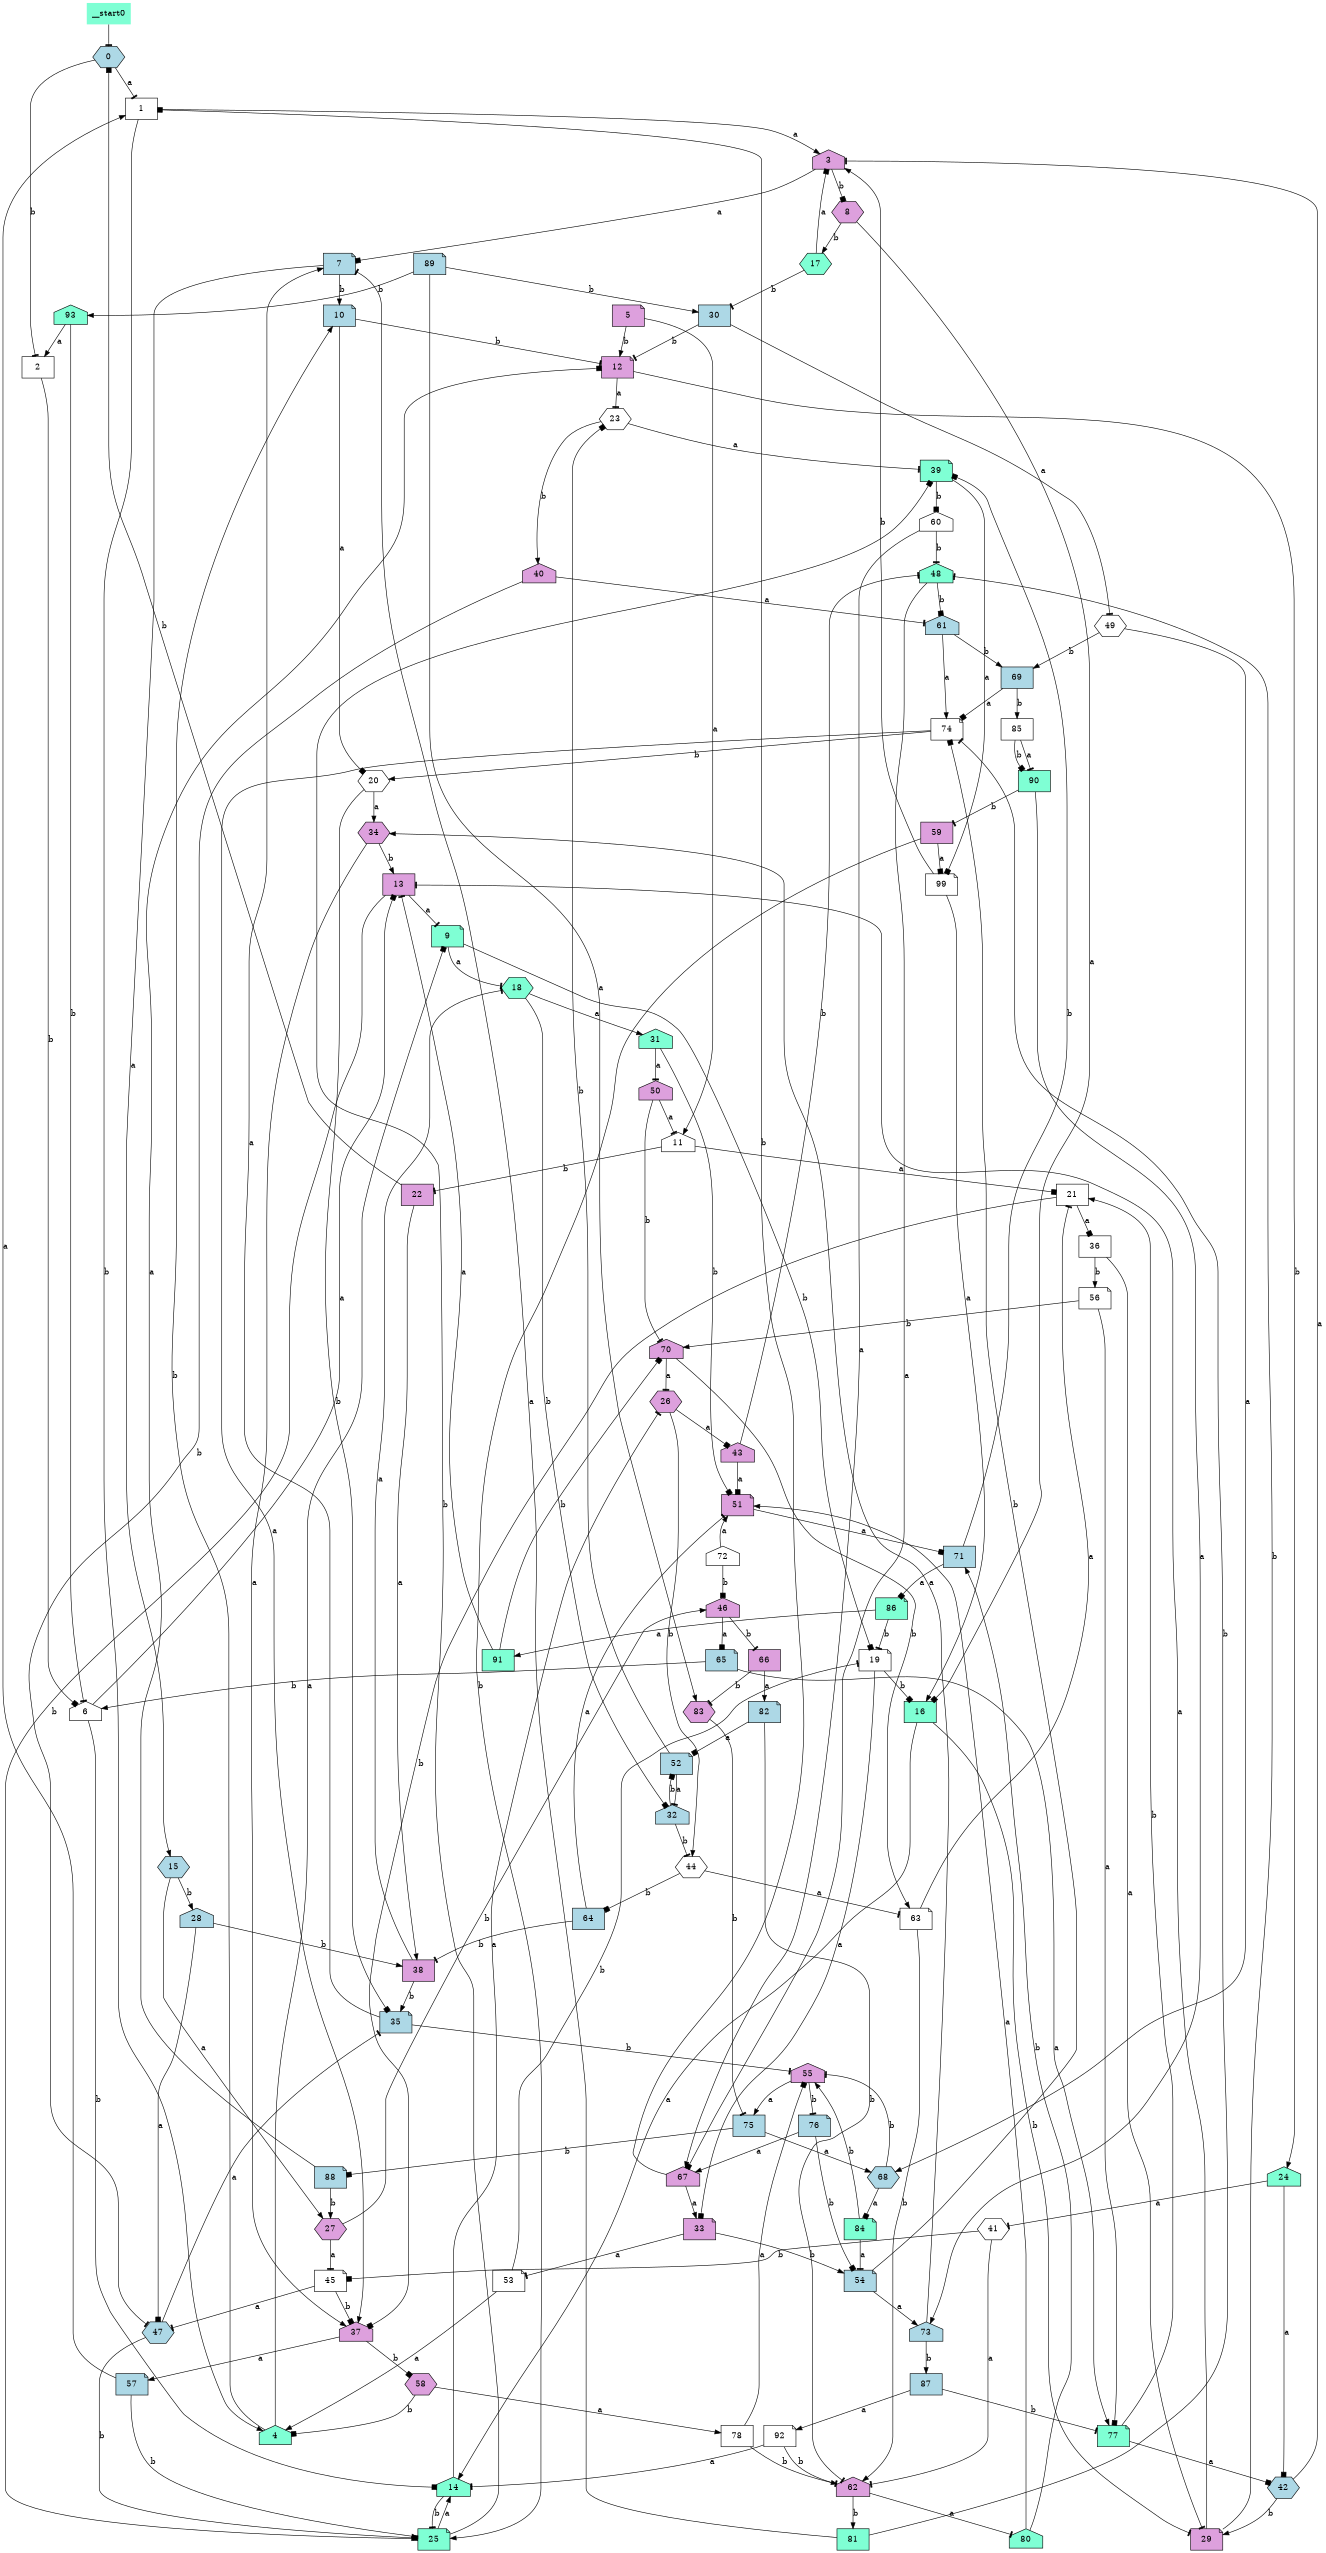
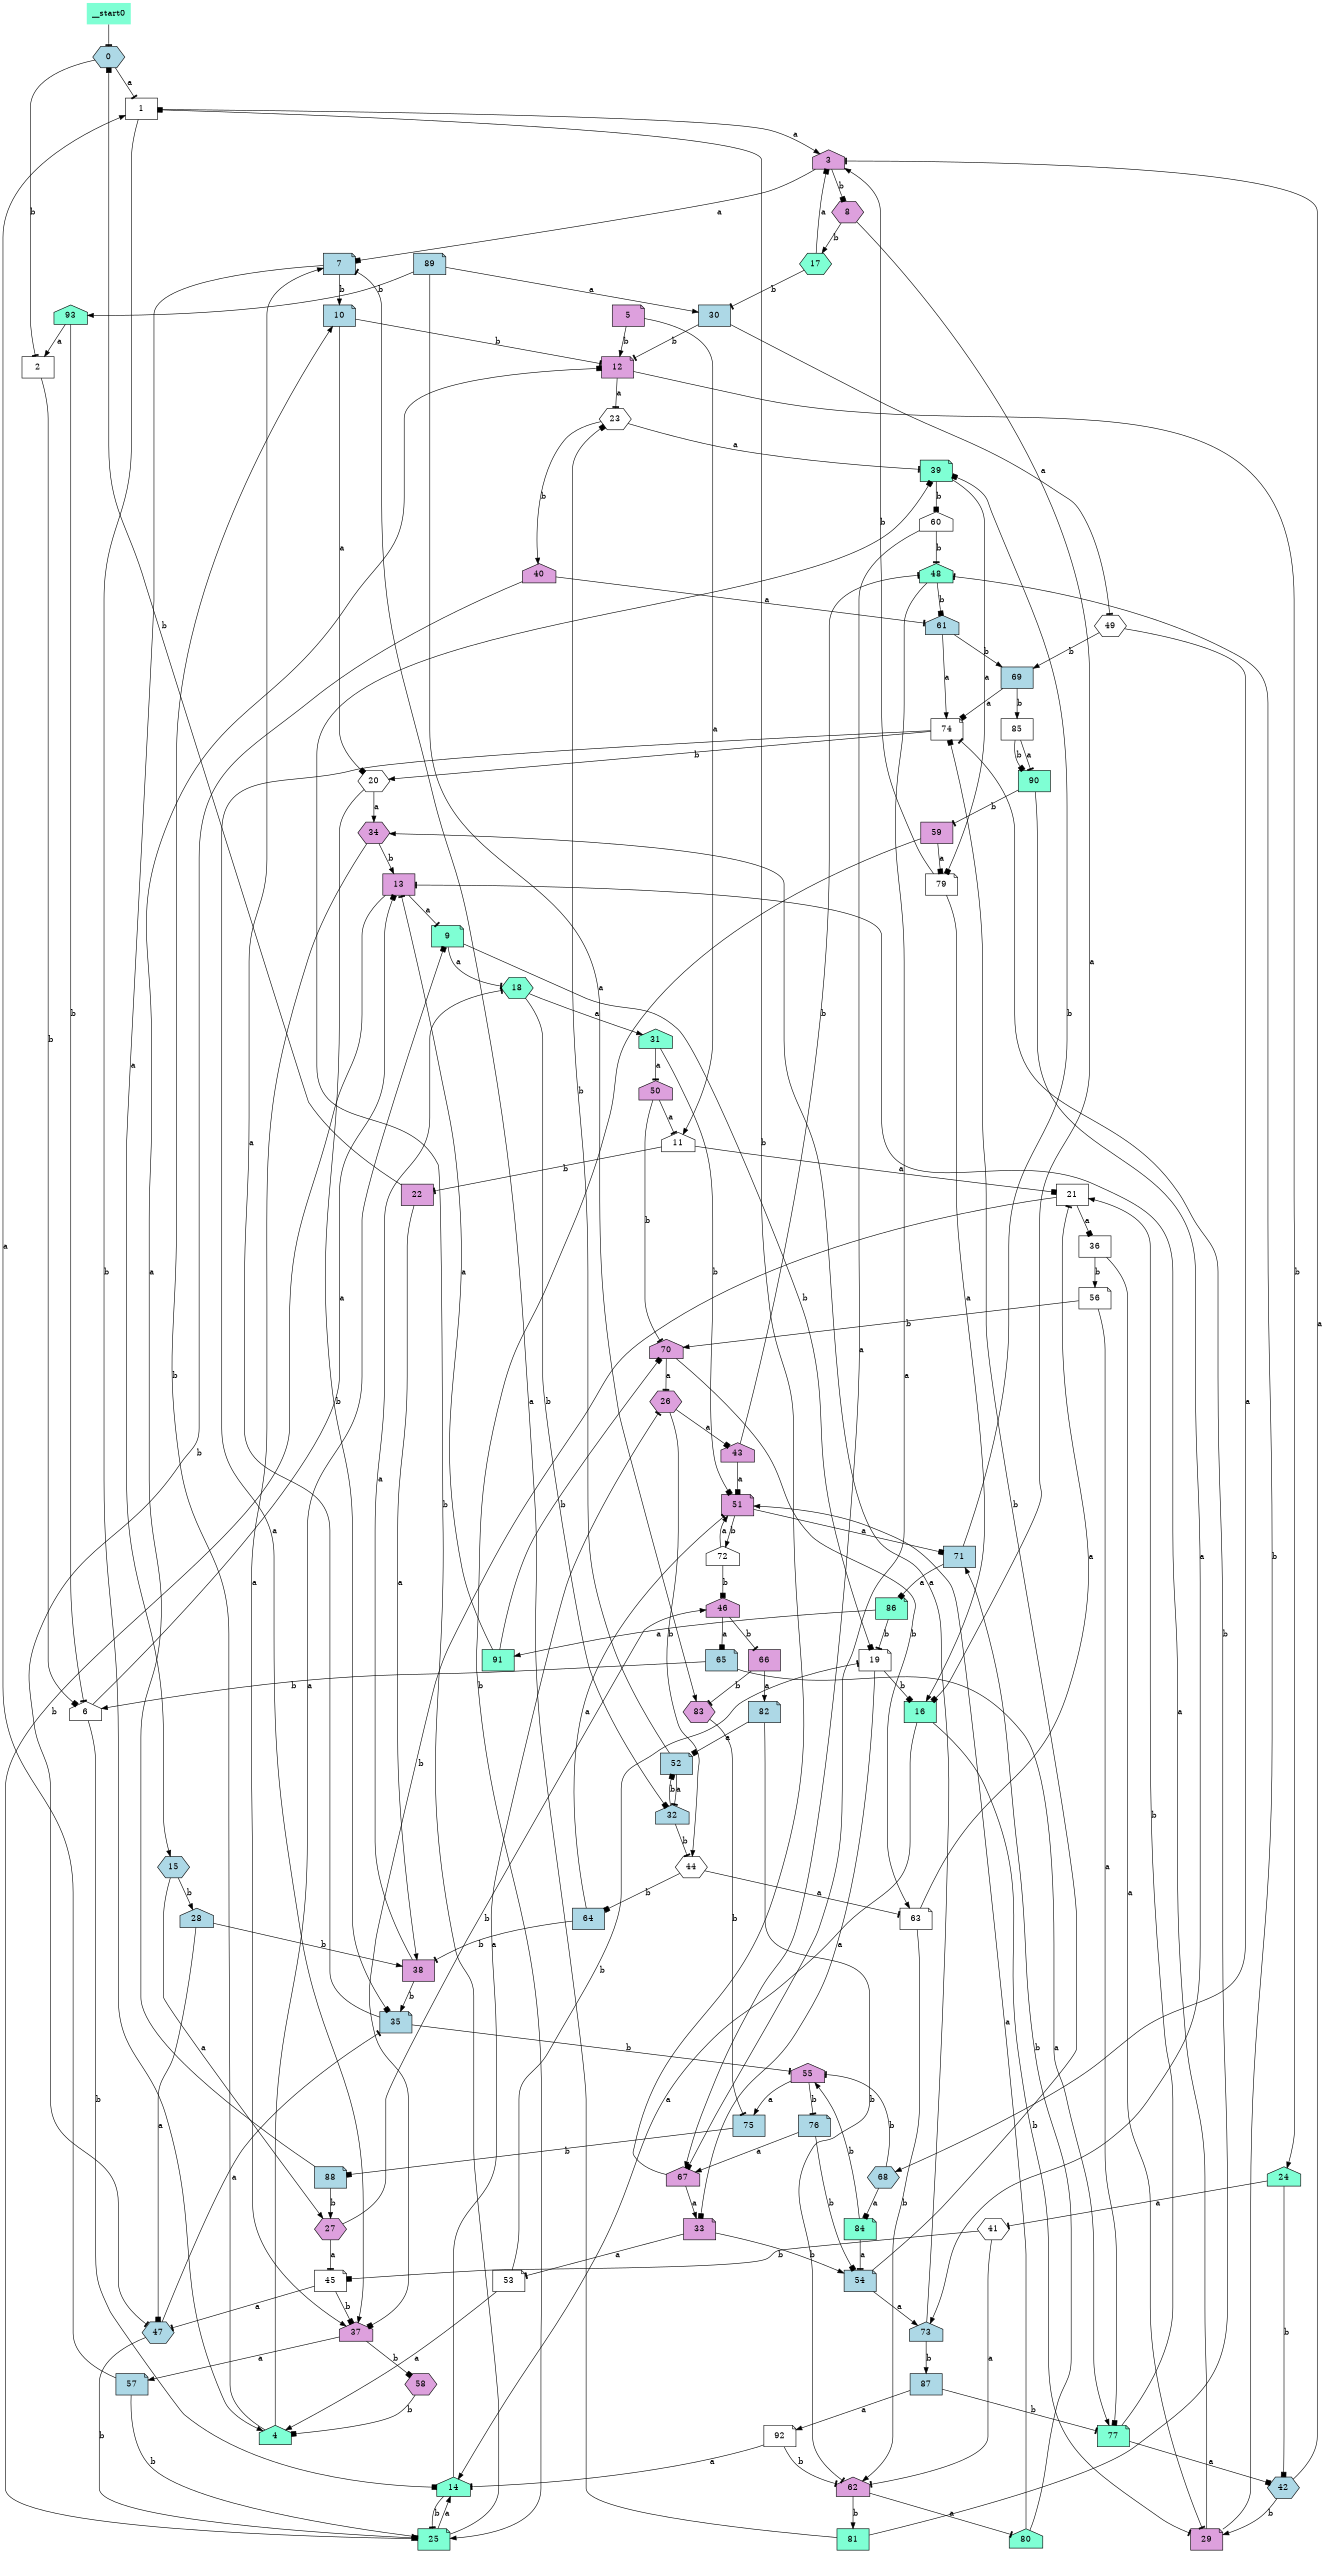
edge "89" -> "30": label "b" -> "a"
node "99": label "99" -> "79"
edge "51" -> "72": added, label "b"
edge "75" -> "68": removed, label "a"
edge "24" -> "42": label "a" -> "b"
node "78": removed
